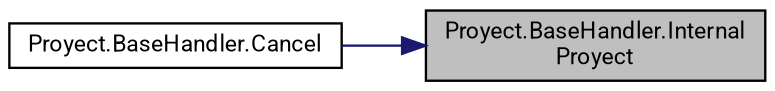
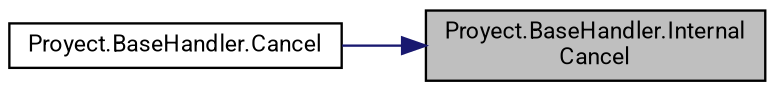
node "Proyect.BaseHandler.Internal Proyect": label "Proyect.BaseHandler.Internal Proyect" -> "Proyect.BaseHandler.Internal Cancel"
